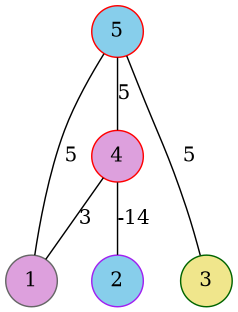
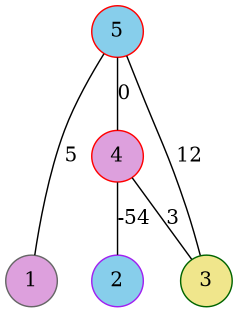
edge "5" -- "4": label "5" -> "0"
edge "5" -- "3": label "5" -> "12"
edge "4" -- "1": now "4" -- "3"
edge "4" -- "2": label "-14" -> "-54"
